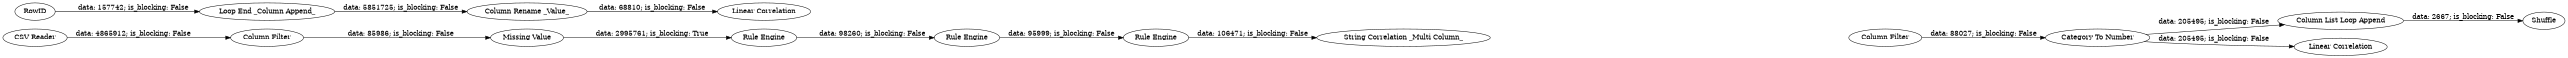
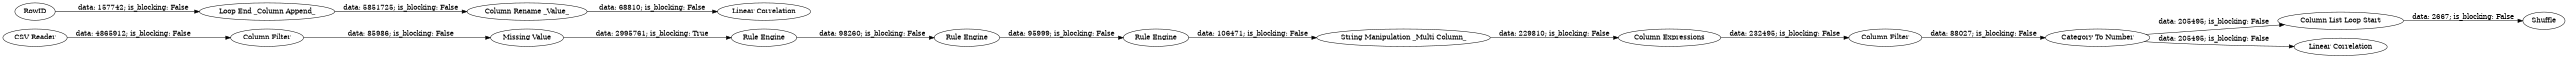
node "Column List Loop Append": label "Column List Loop Append" -> "Column List Loop Start"
node "String Correlation _Multi Column_": label "String Correlation _Multi Column_" -> "String Manipulation _Multi Column_"
node "Column Expressions": added
